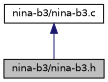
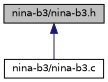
edge "nina-b3/nina-b3.h" -> "nina-b3/nina-b3.c": reversed
